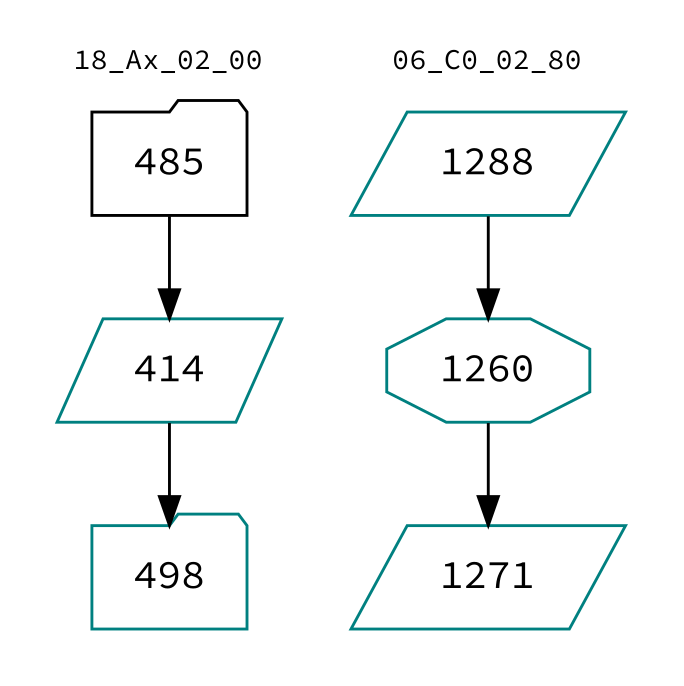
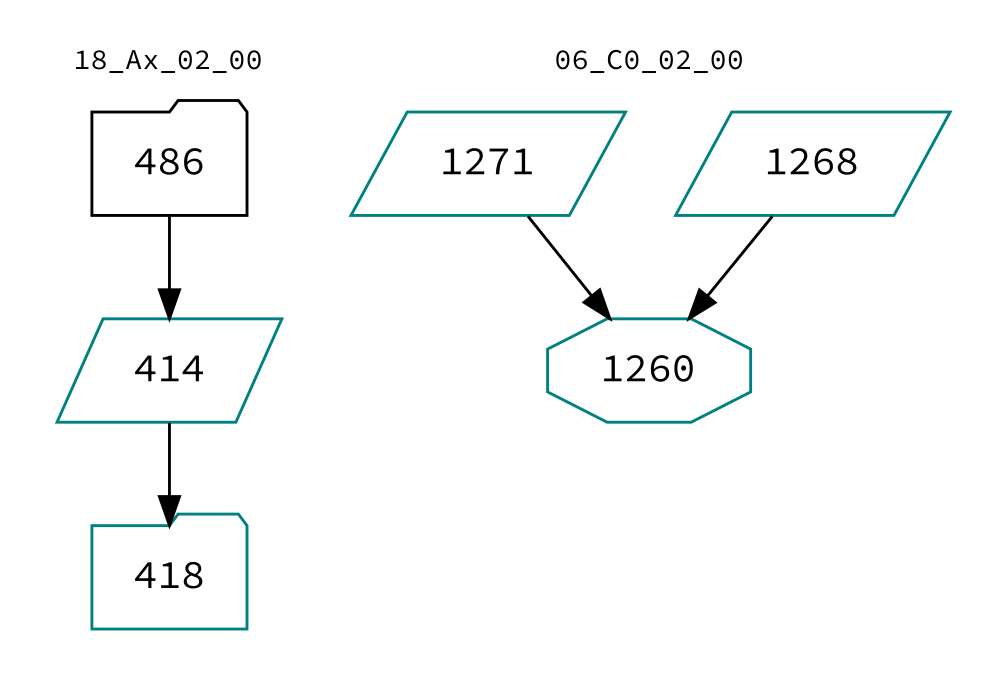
cluster "06_C0_02_80": label "06_C0_02_80" -> "06_C0_02_00"
node "485": label "485" -> "486"
node "1288": label "1288" -> "1268"
edge "1260" -> "1271": reversed
node "498": label "498" -> "418"
